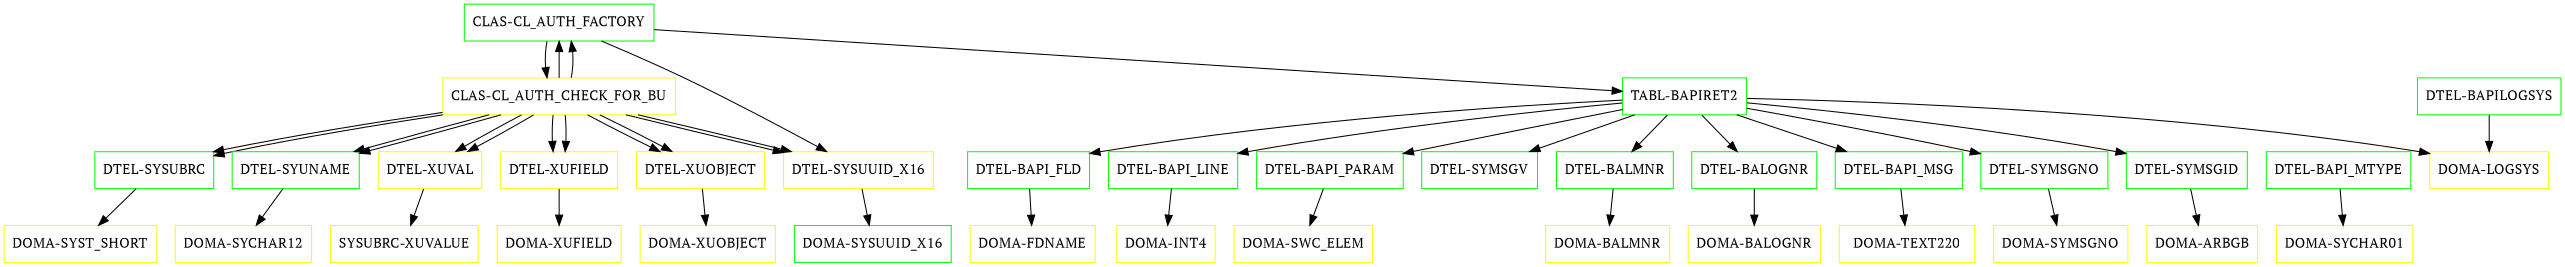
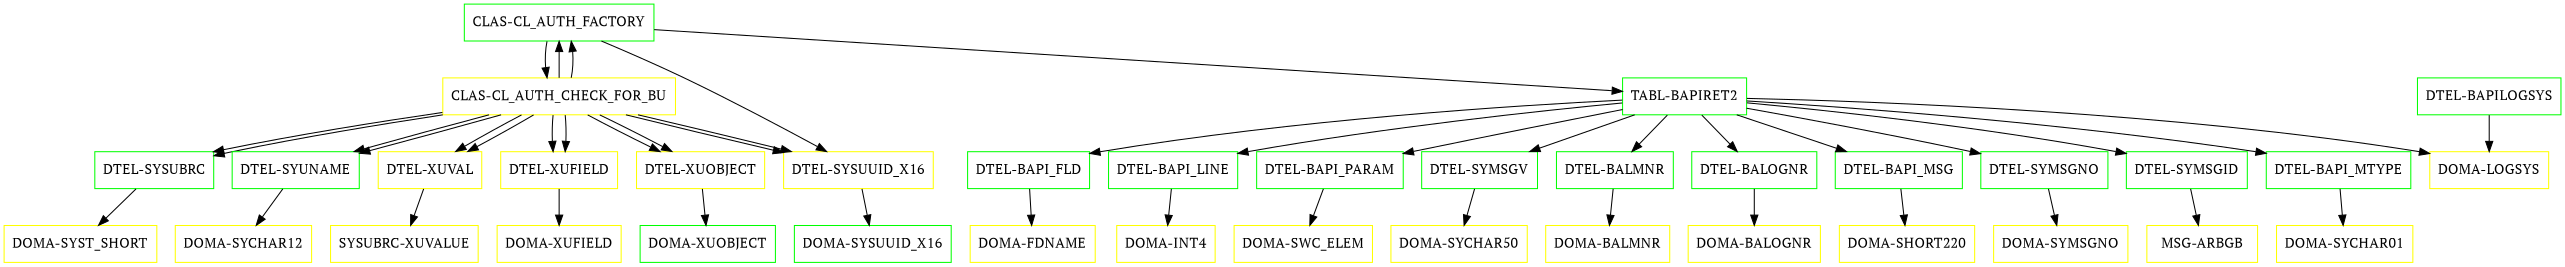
edge "TABL-BAPIRET2" -> "DTEL-BAPI_MTYPE": added
node "DOMA-XUOBJECT": color yellow -> green
node "DOMA-SYCHAR50": added
node "DOMA-TEXT220": label "DOMA-TEXT220" -> "DOMA-SHORT220"
node "DOMA-ARBGB": label "DOMA-ARBGB" -> "MSG-ARBGB"
